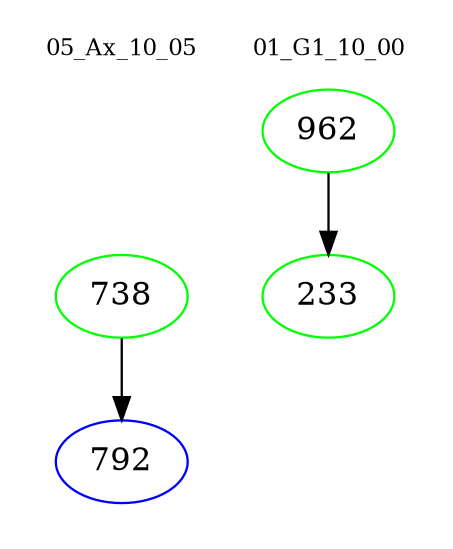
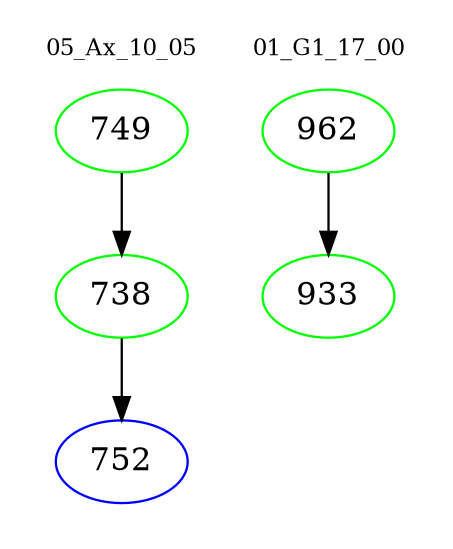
cluster "01_G1_10_00": label "01_G1_10_00" -> "01_G1_17_00"
node "749": added
node "233": label "233" -> "933"
node "792": label "792" -> "752"
